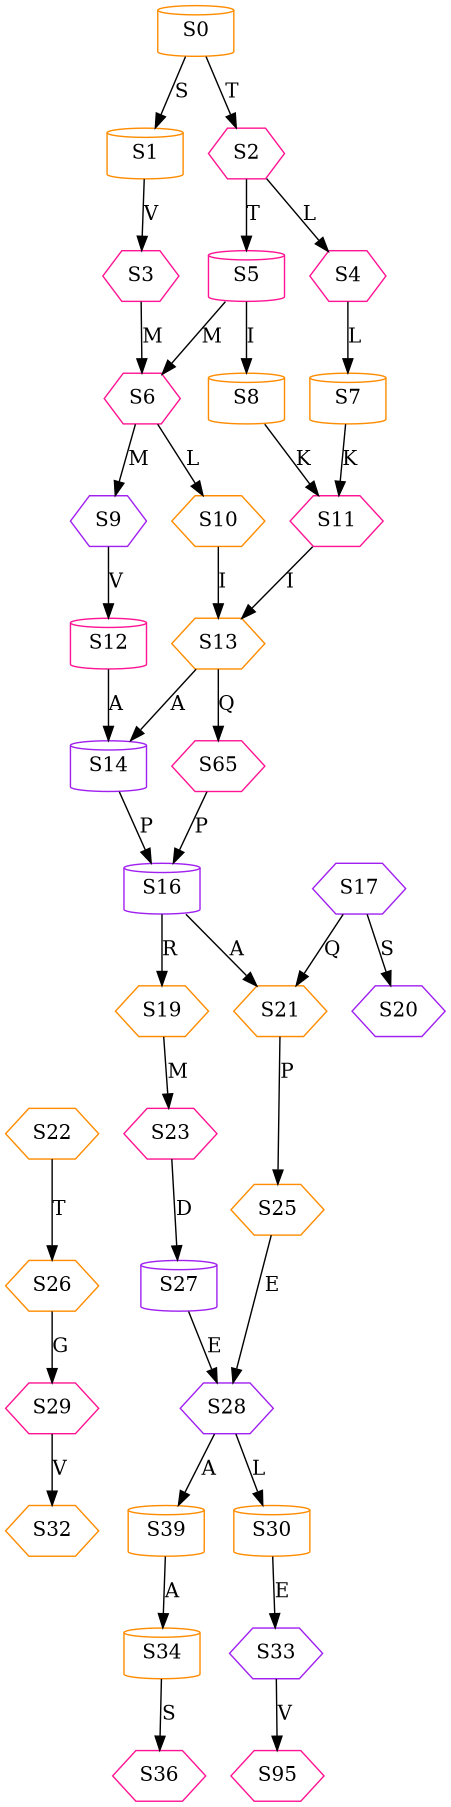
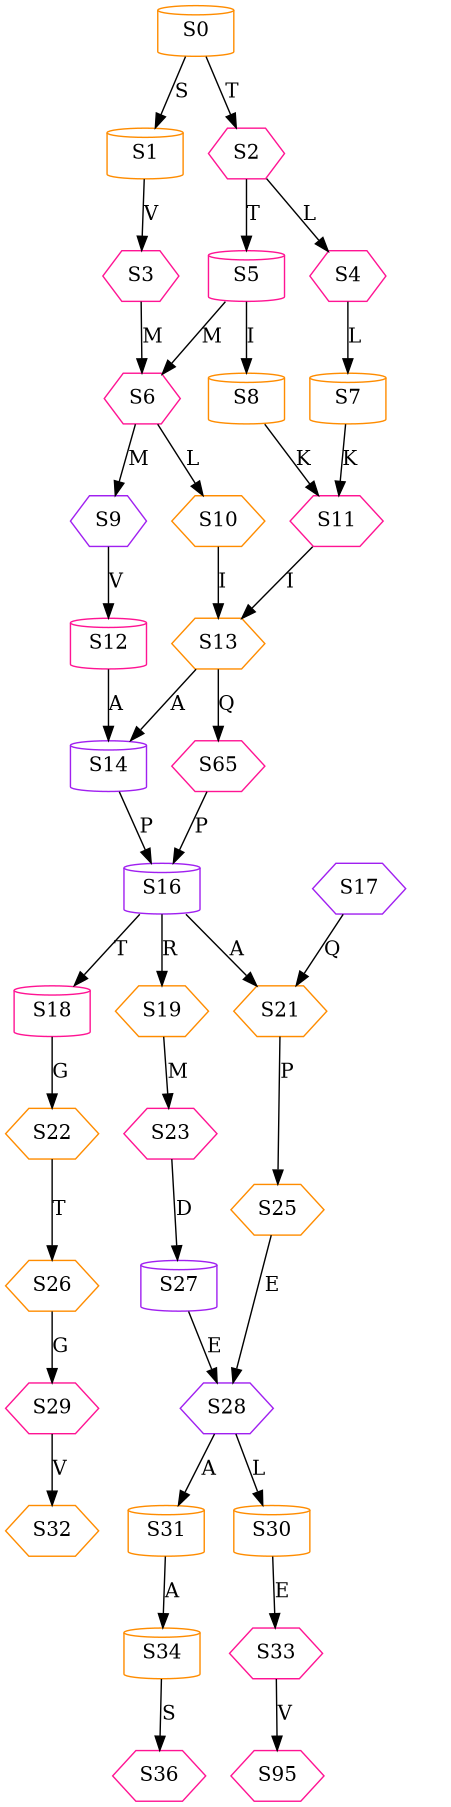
node "S18": added
node "S20": removed
node "S39": label "S39" -> "S31"
node "S33": color purple -> deeppink
